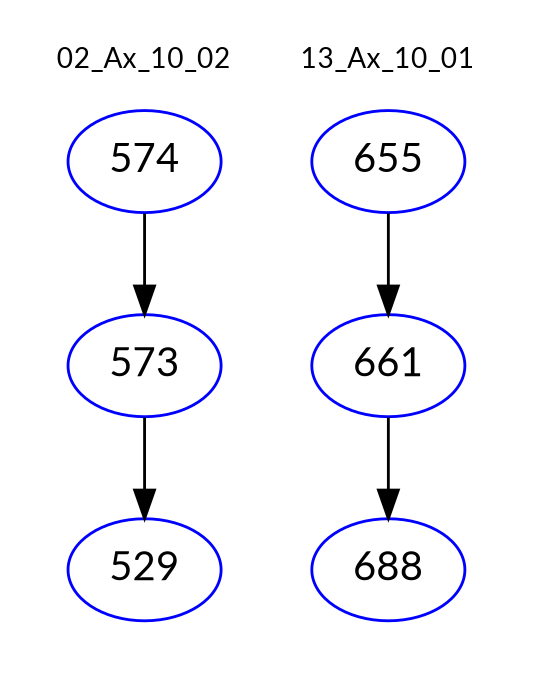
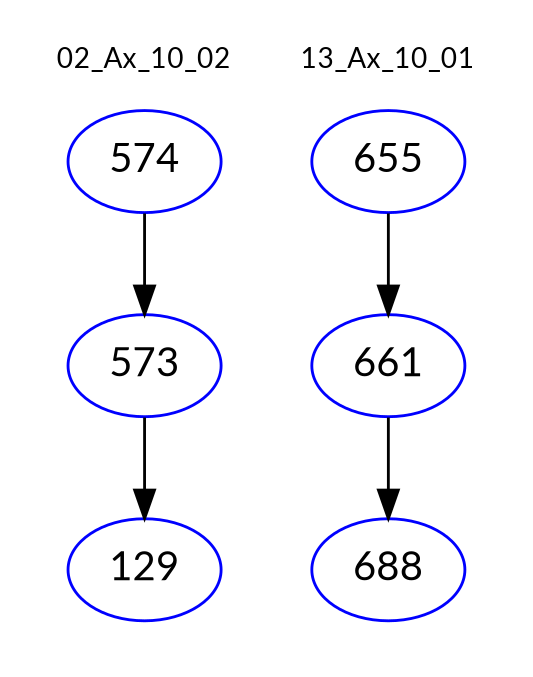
node "529": label "529" -> "129"
